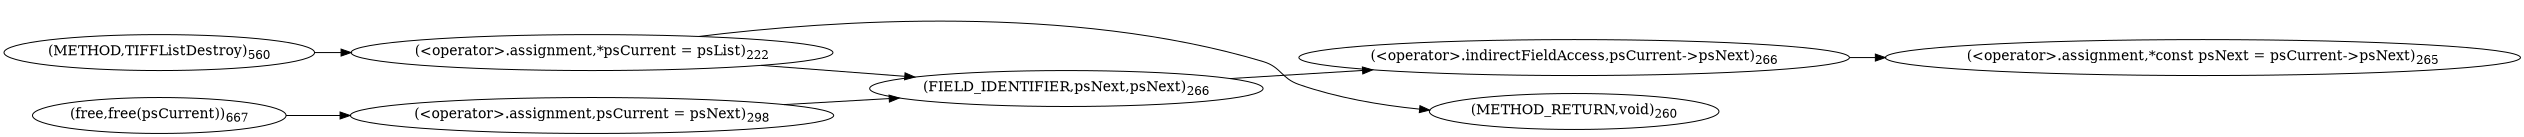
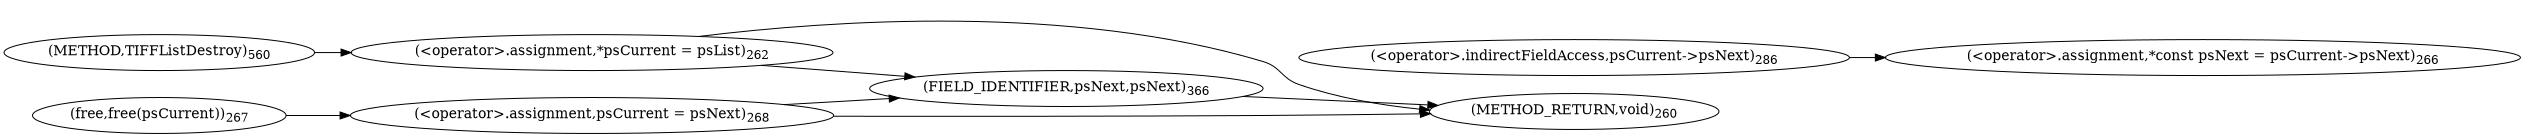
node "(<operator>.assignment,*psCurrent = psList)": text "222" -> "262"
node "(<operator>.indirectFieldAccess,psCurrent->psNext)": text "266" -> "286"
node "(<operator>.assignment,*const psNext = psCurrent->psNext)": text "265" -> "266"
edge "(FIELD_IDENTIFIER,psNext,psNext)" -> "(<operator>.indirectFieldAccess,psCurrent->psNext)": now "(FIELD_IDENTIFIER,psNext,psNext)" -> "(METHOD_RETURN,void)"
node "(FIELD_IDENTIFIER,psNext,psNext)": text "266" -> "366"
node "(free,free(psCurrent))": text "667" -> "267"
node "(<operator>.assignment,psCurrent = psNext)": text "298" -> "268"
edge "(<operator>.assignment,psCurrent = psNext)" -> "(METHOD_RETURN,void)": added
